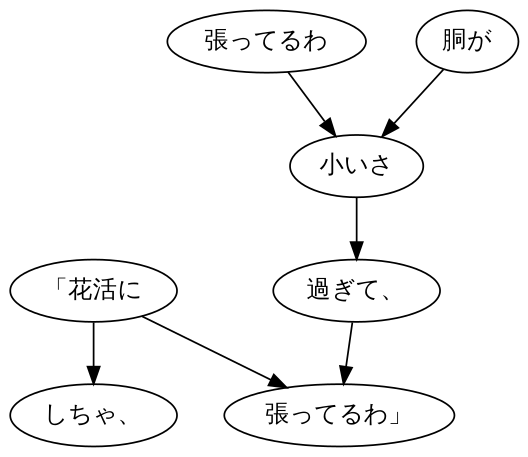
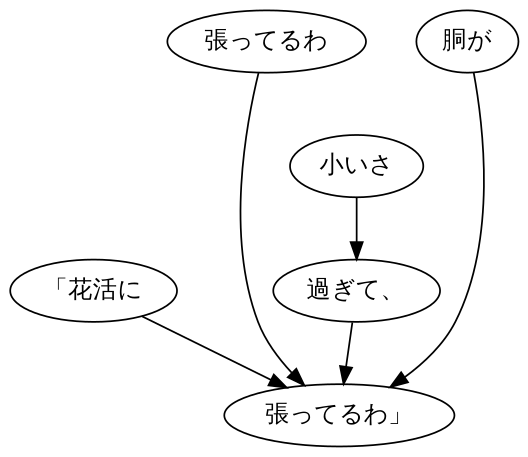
edge "張ってるわ" -> "小いさ": now "張ってるわ" -> "張ってるわ」"
edge "胴が" -> "小いさ": now "胴が" -> "張ってるわ」"
node "しちゃ、": removed
